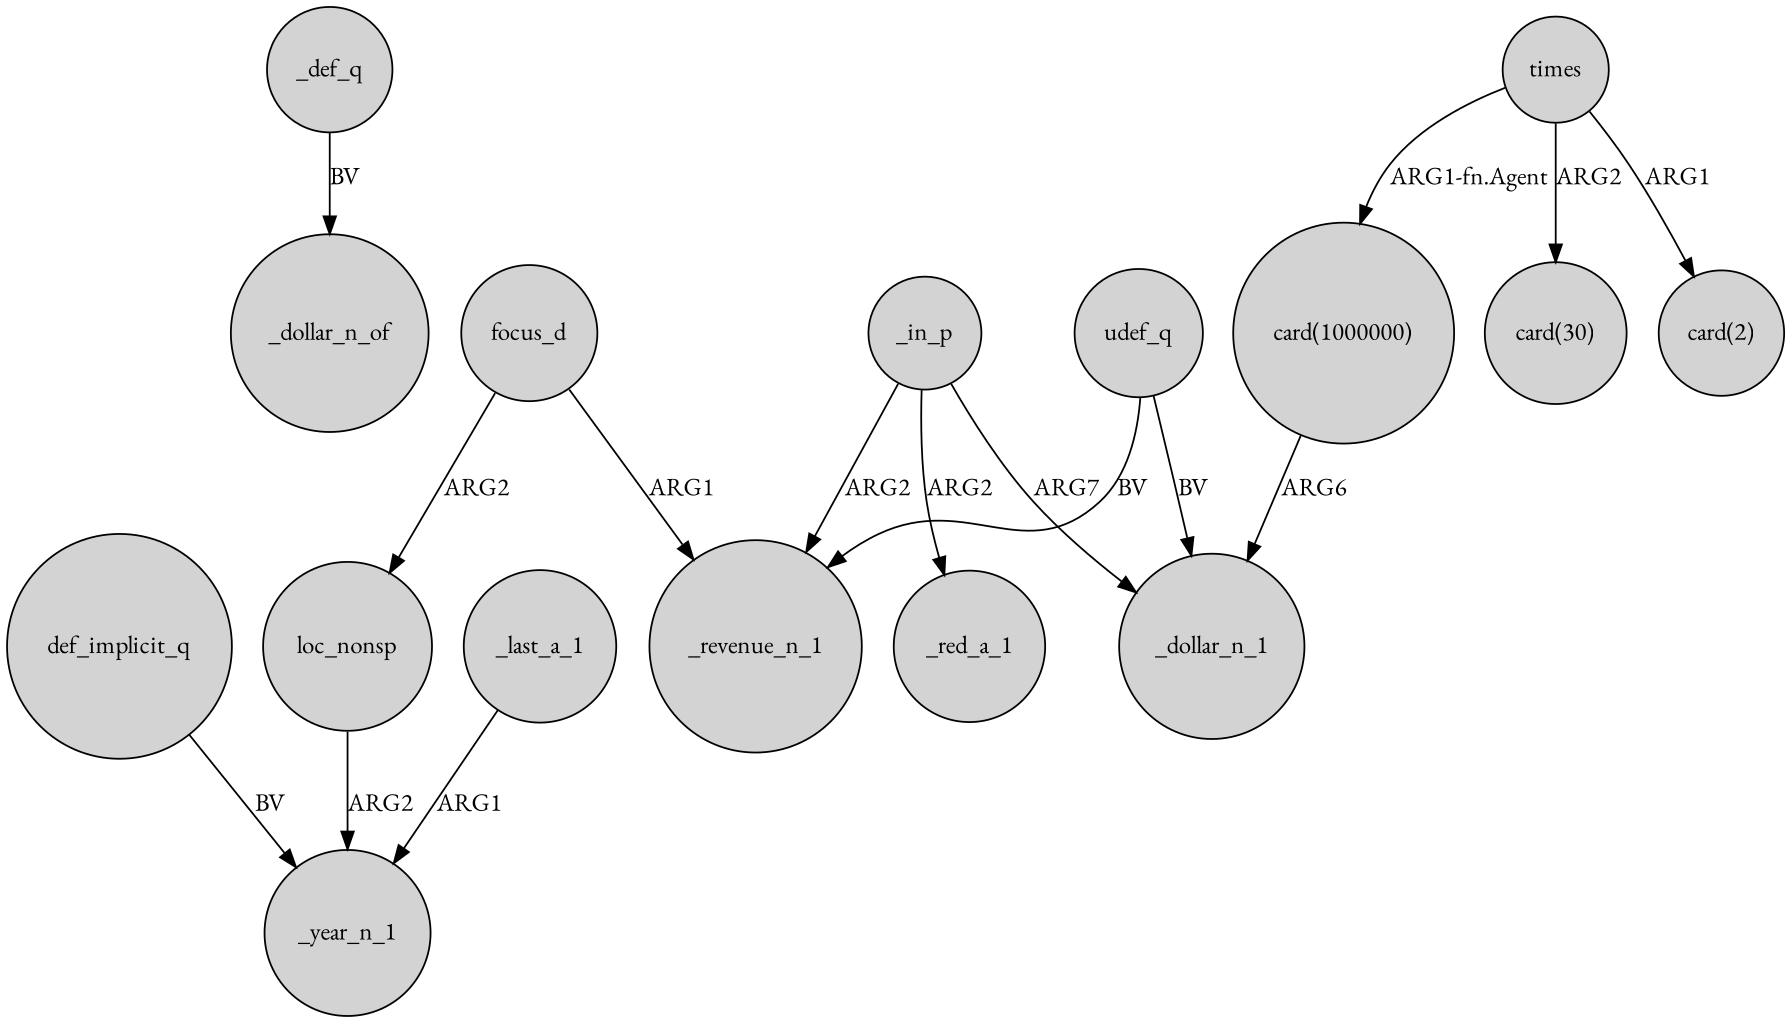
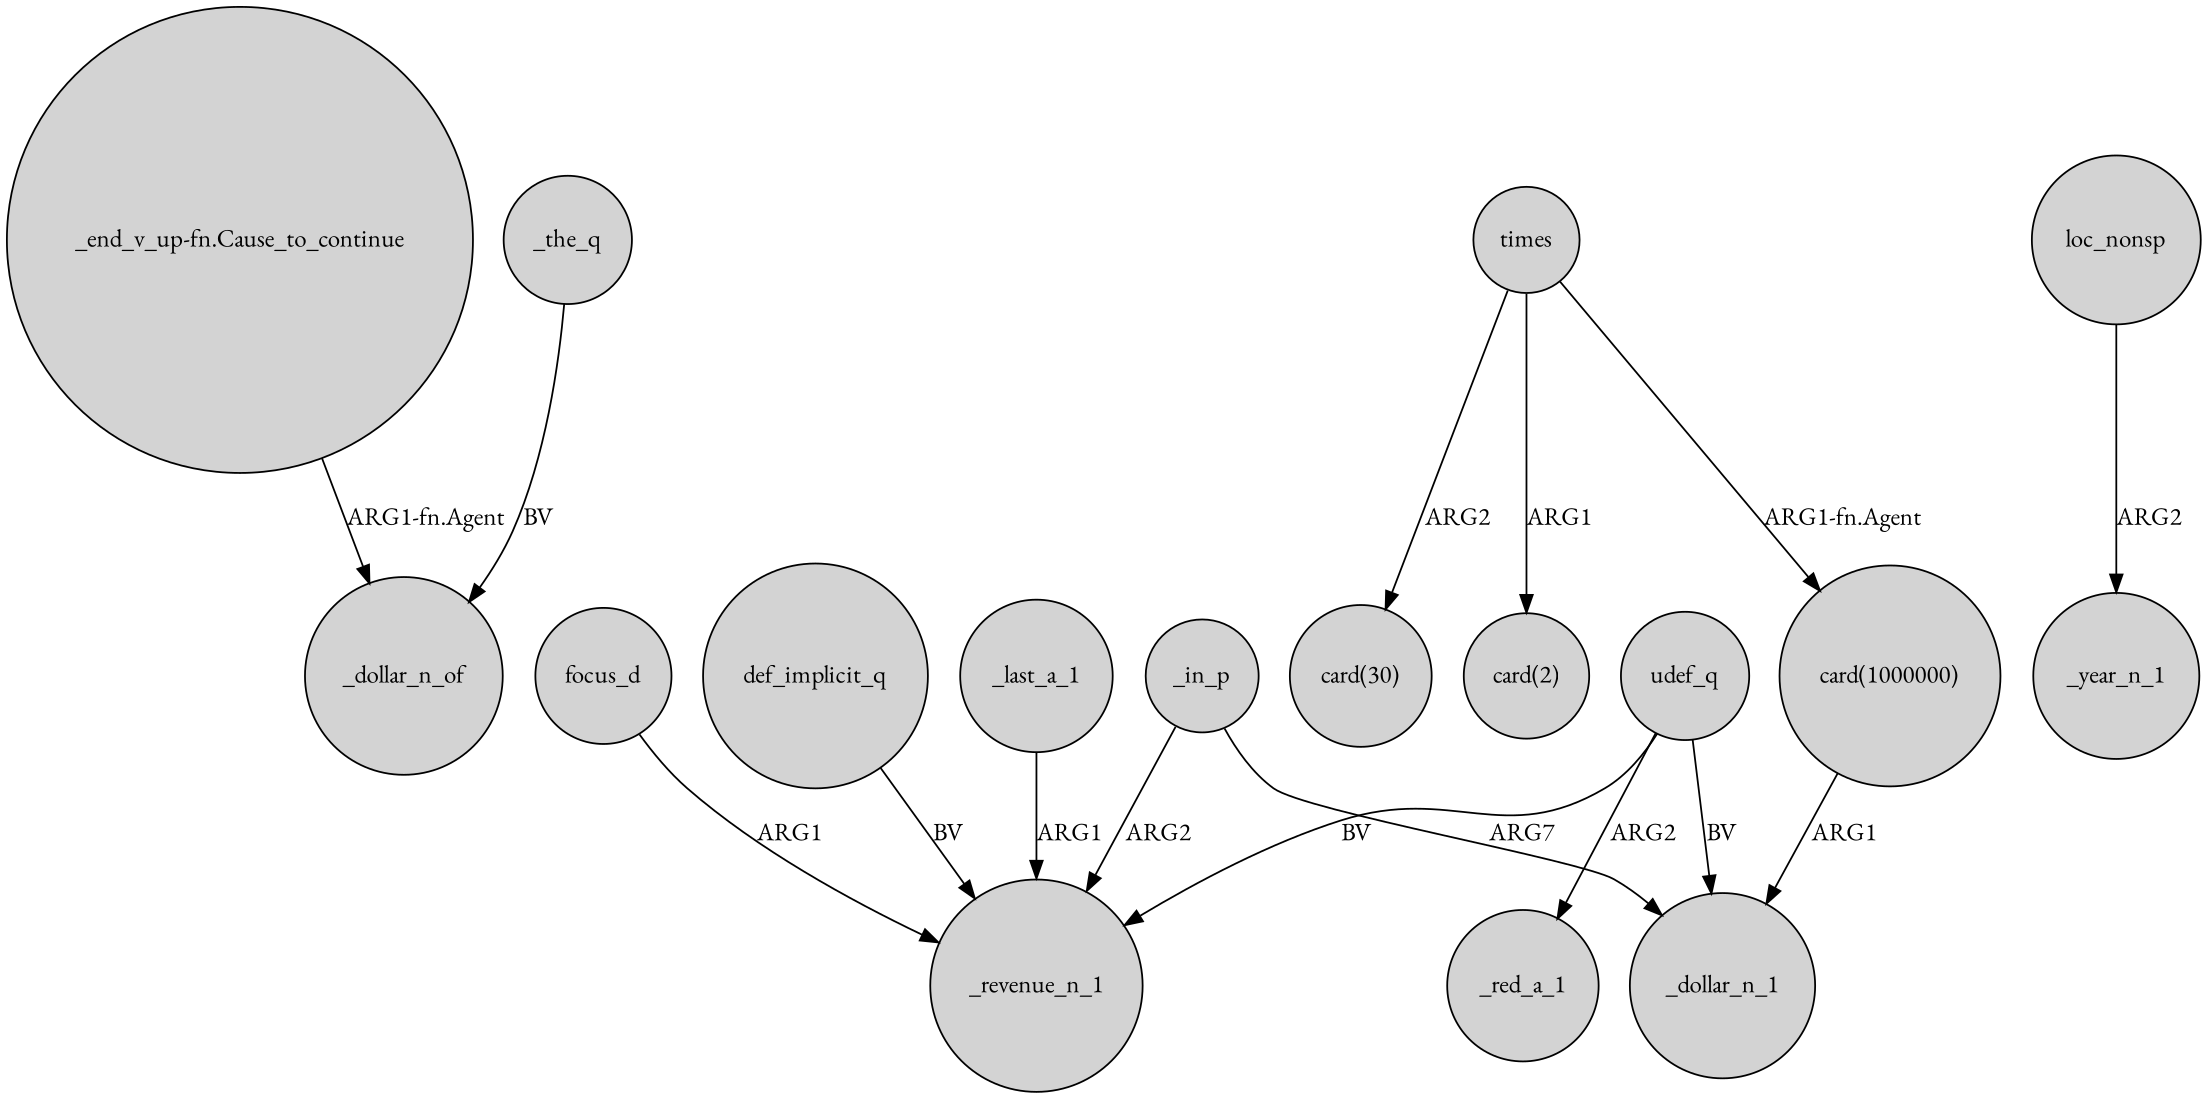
node "_def_q": label "_def_q" -> "_the_q"
node "_end_v_up-fn.Cause_to_continue": added
edge "focus_d" -> "loc_nonsp": removed, label "ARG2"
edge "_in_p" -> "_red_a_1": now "udef_q" -> "_red_a_1"
edge "card(1000000)" -> "_dollar_n_1": label "ARG6" -> "ARG1"
edge "_last_a_1" -> "_year_n_1": now "_last_a_1" -> "_revenue_n_1"
edge "def_implicit_q" -> "_year_n_1": now "def_implicit_q" -> "_revenue_n_1"
